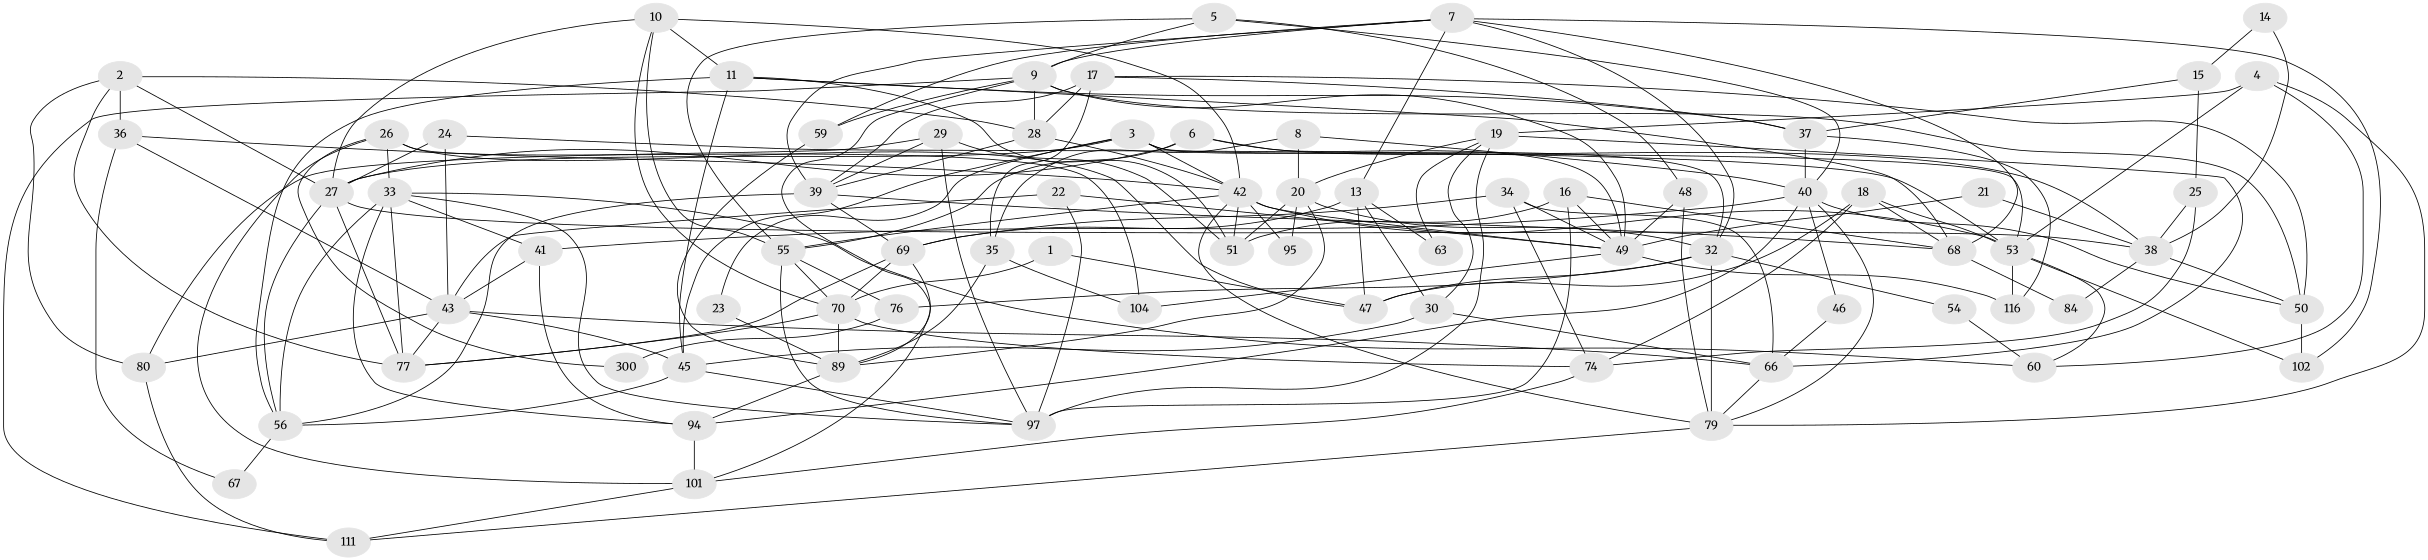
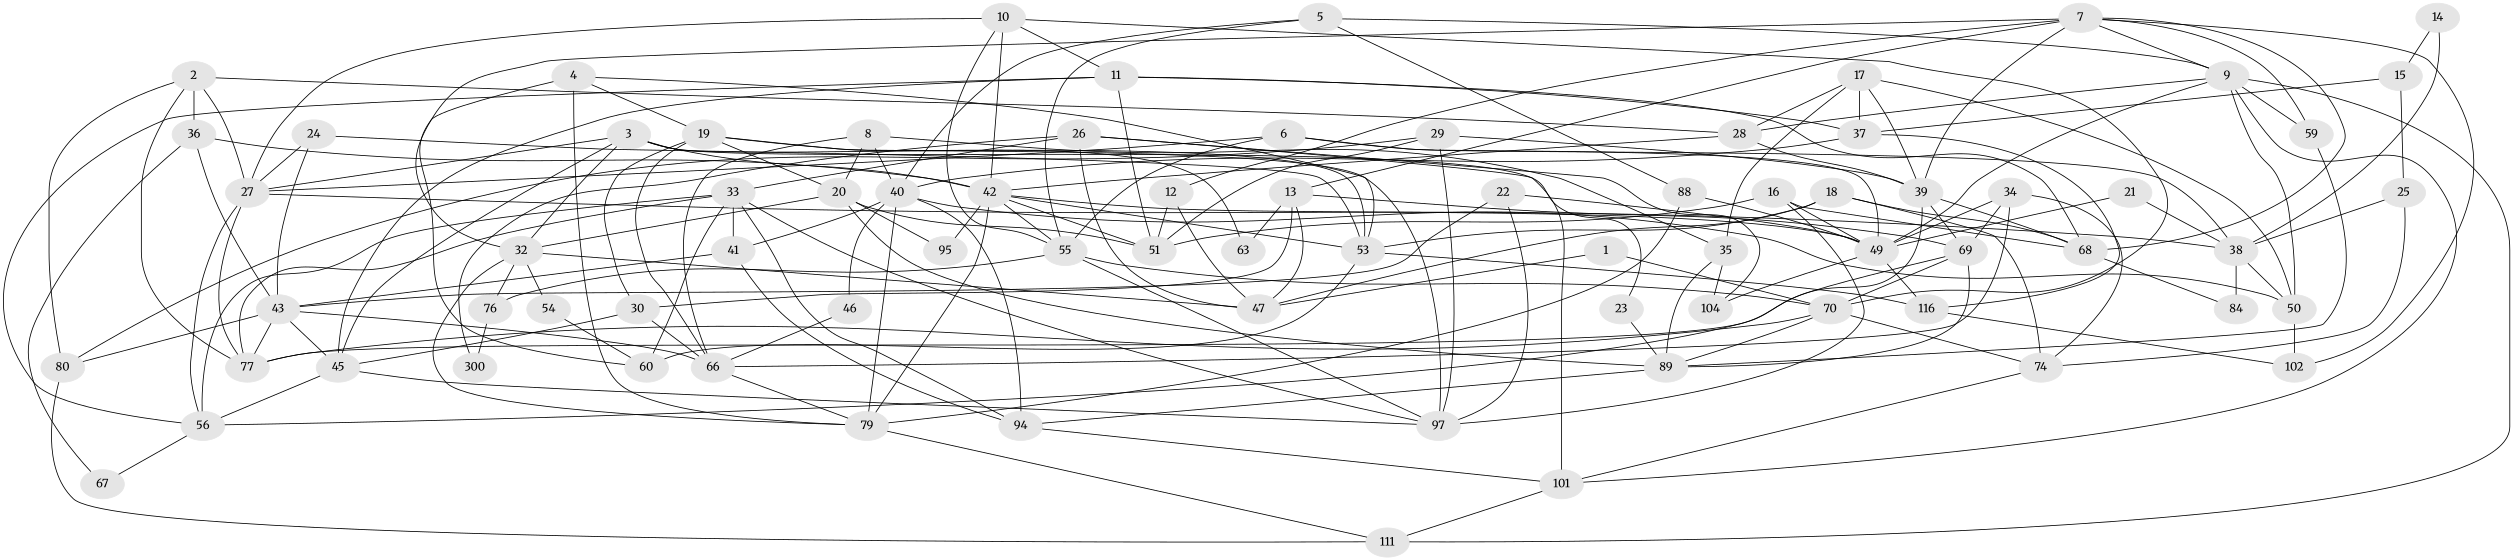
edge "8" -- "66": added
node "12": added
node "48": label "48" -> "88"
edge "53" -- "102": now "116" -- "102"
